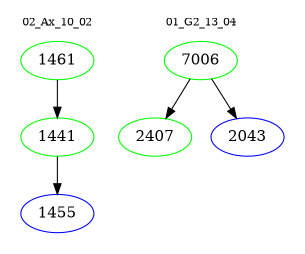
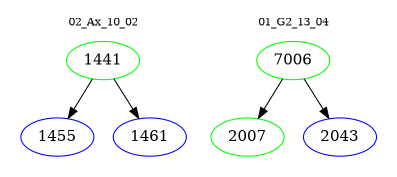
node "1461": color green -> blue
edge "1461" -> "1441": reversed
node "2407": label "2407" -> "2007"
